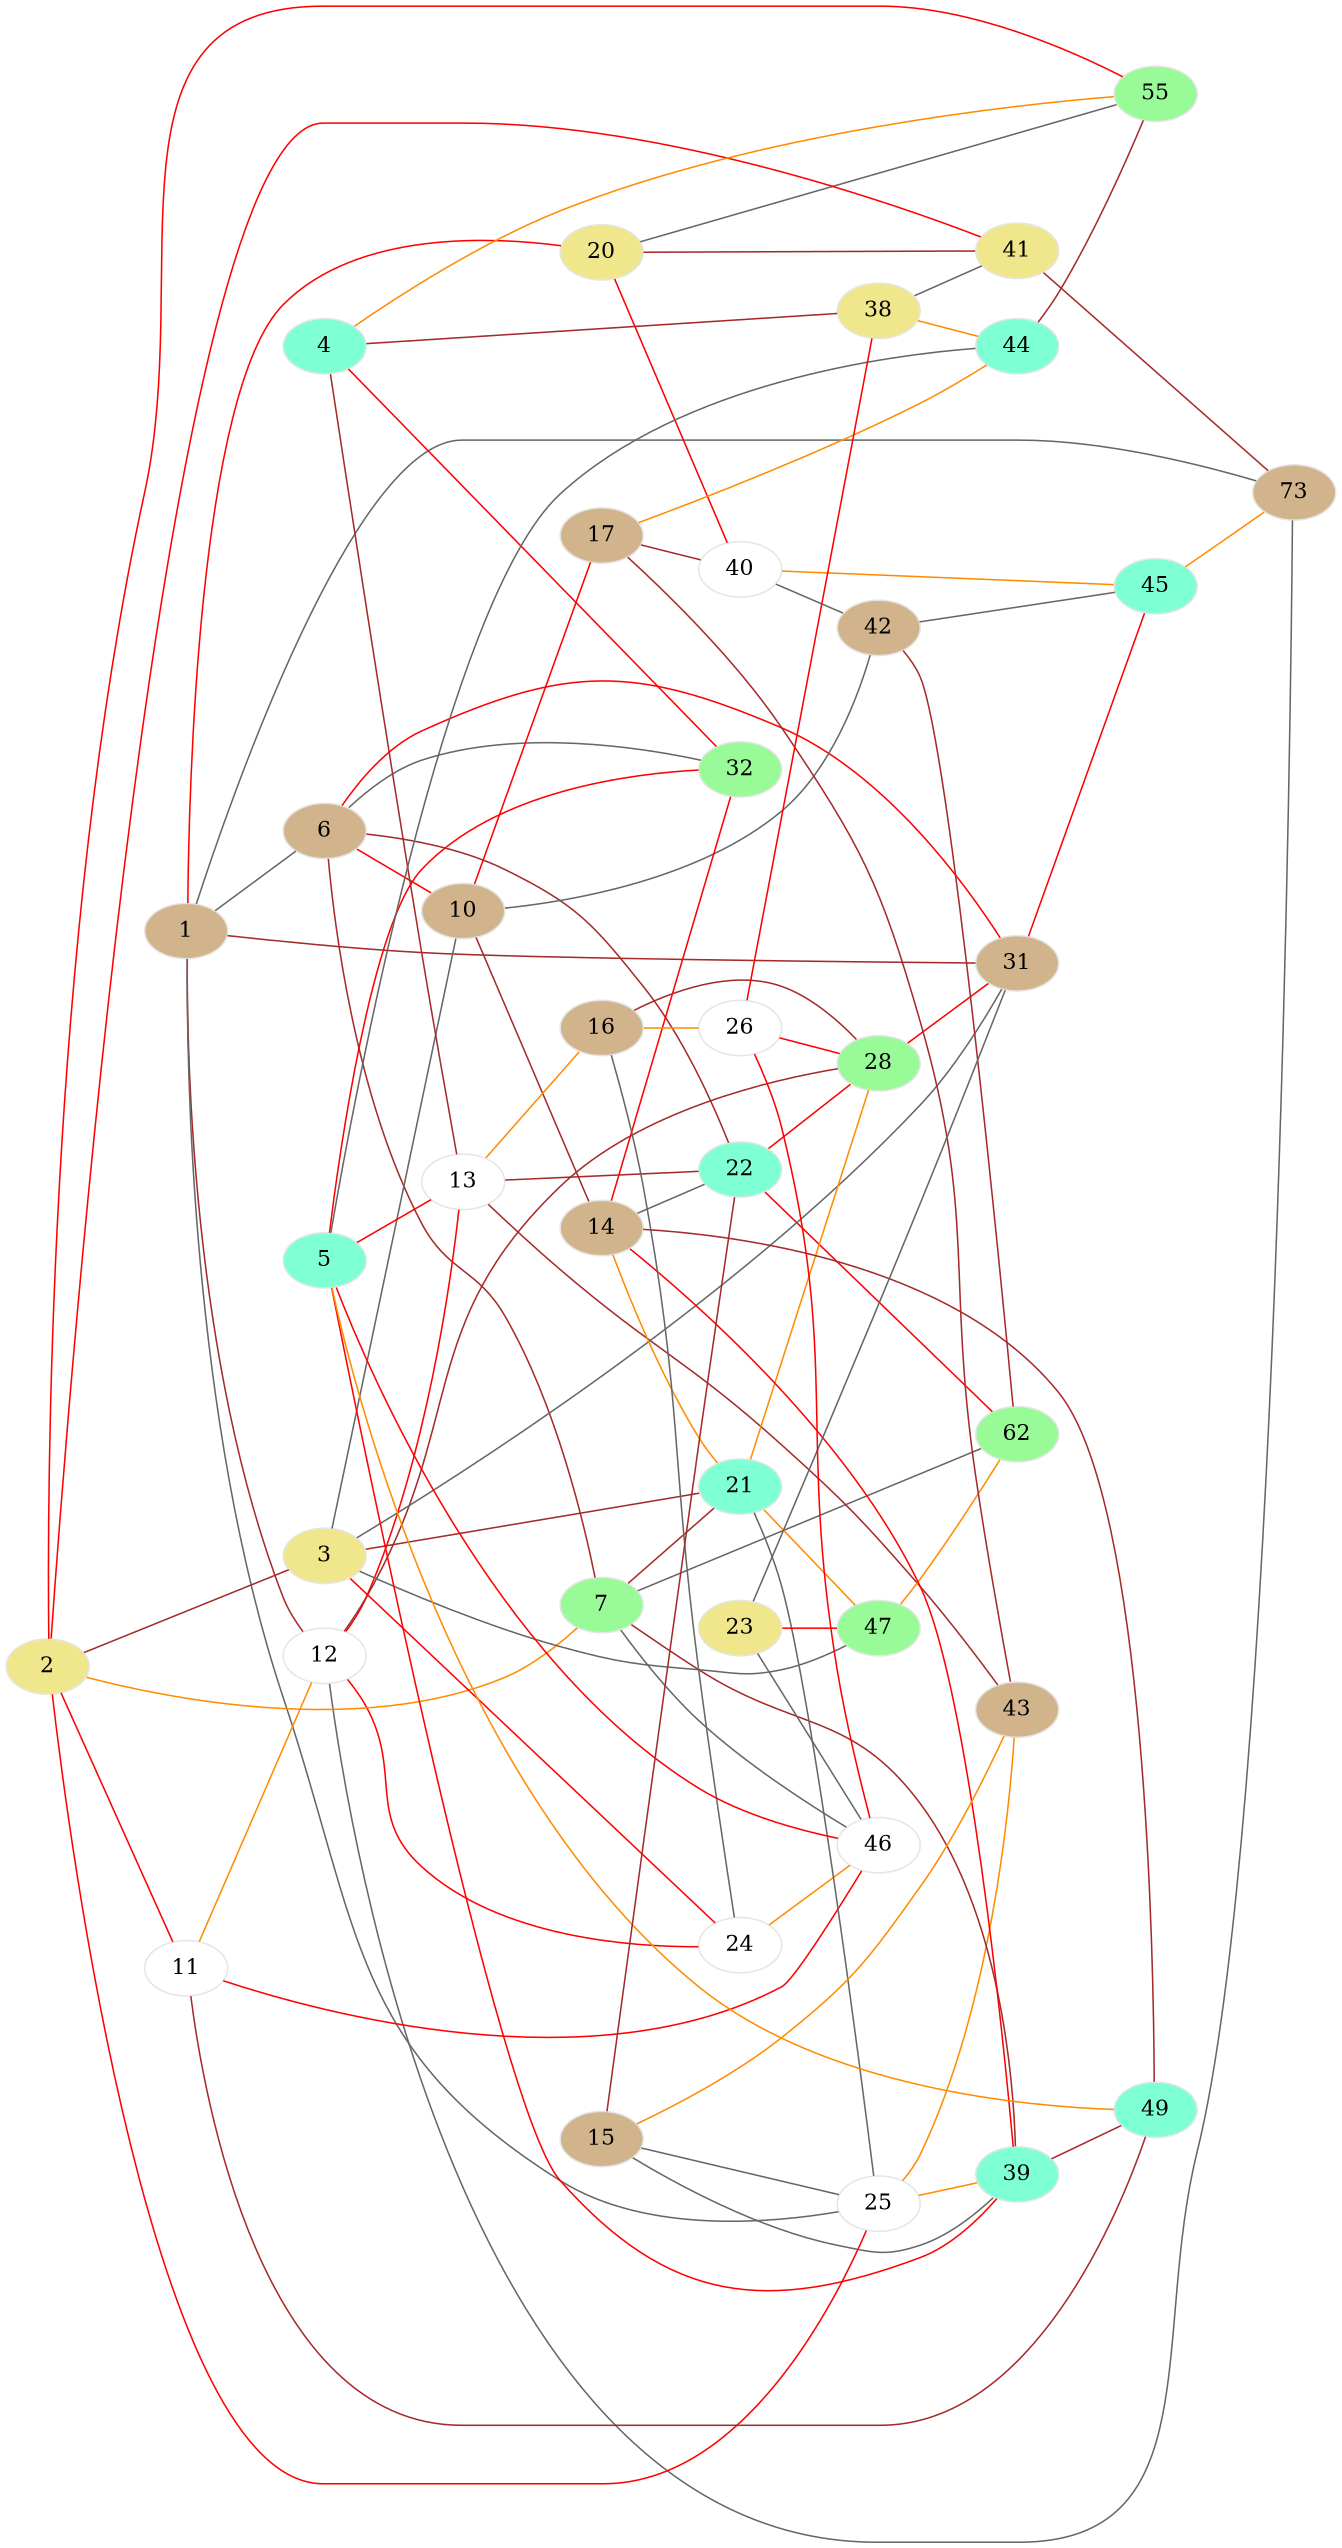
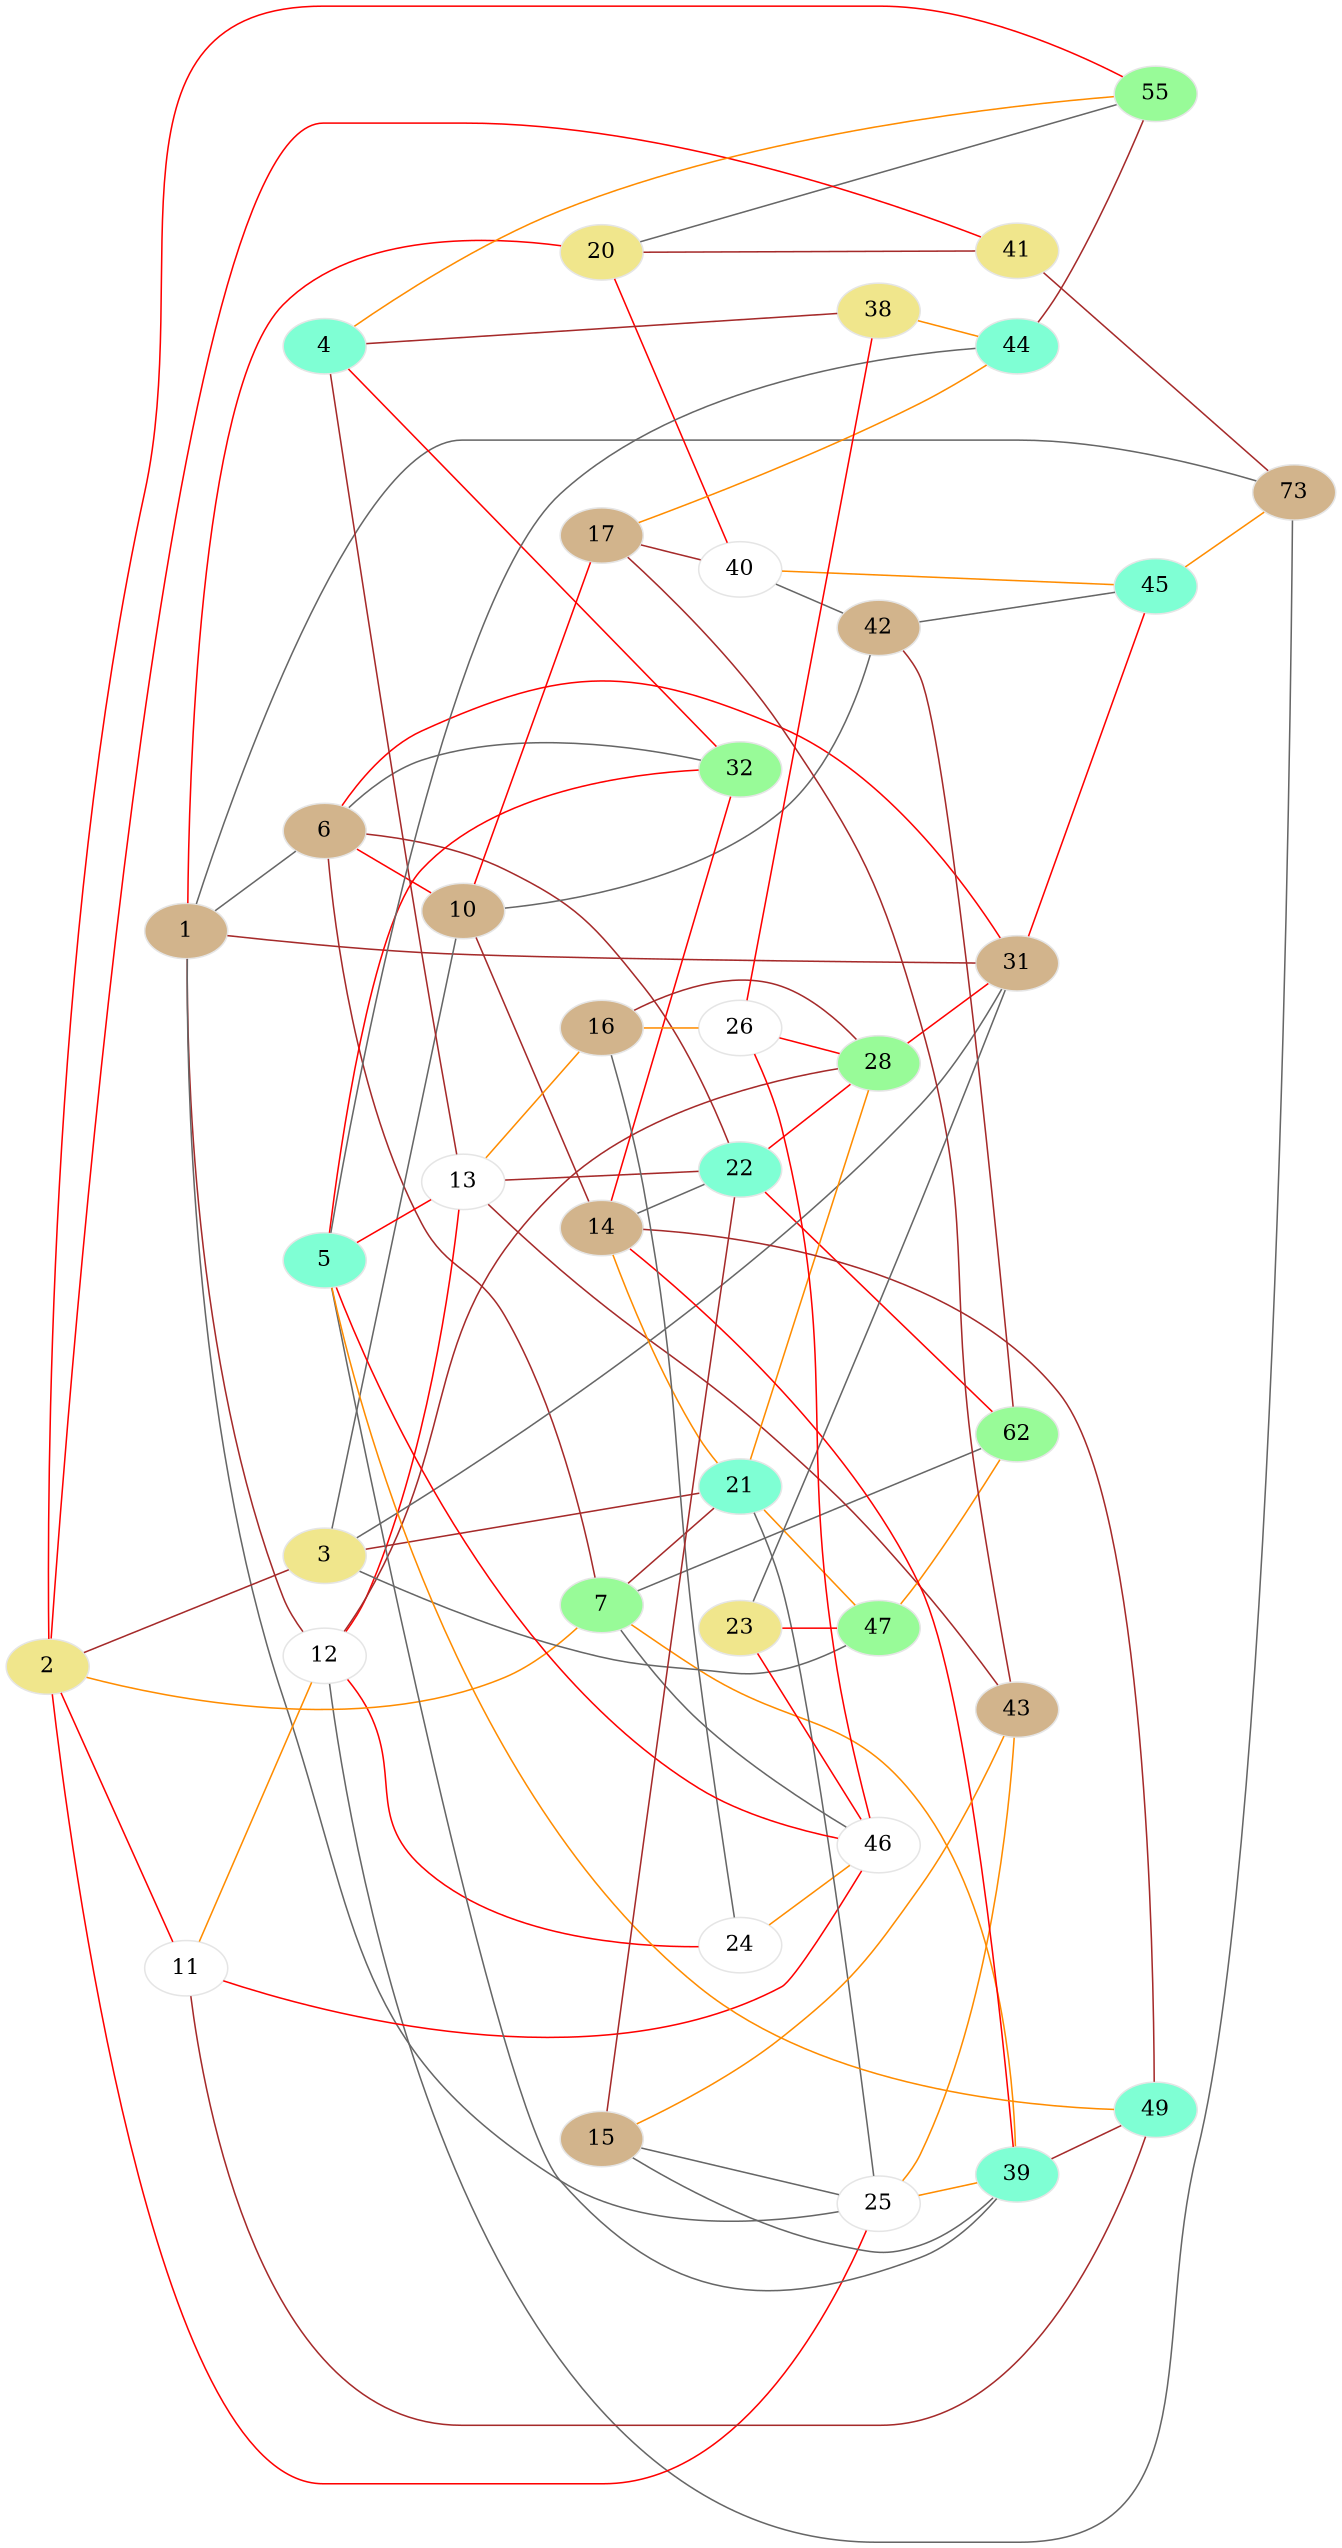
edge "41" -- "38": removed
edge "3" -- "24": removed
edge "23" -- "46": color gray40 -> red
edge "7" -- "39": color brown -> darkorange
edge "5" -- "39": color red -> gray40
